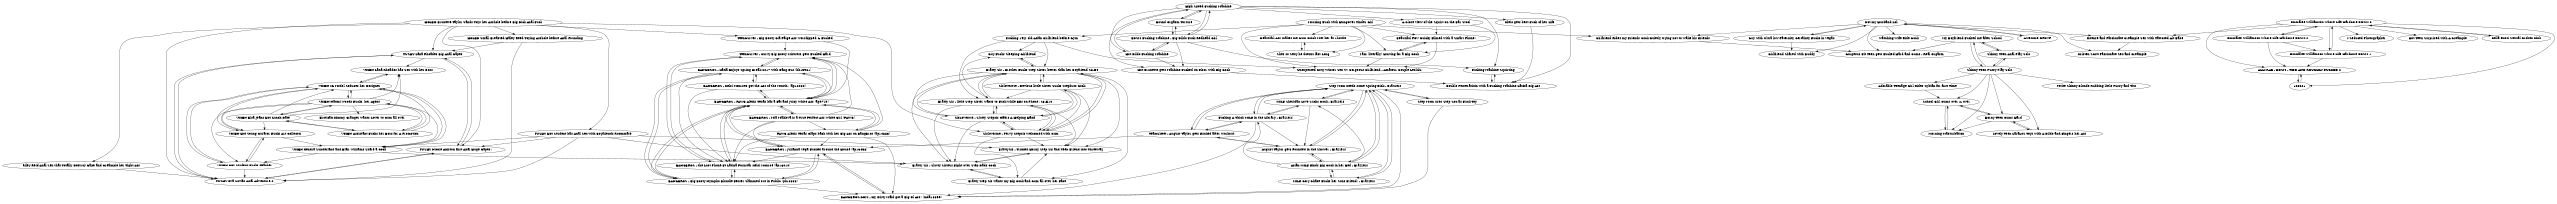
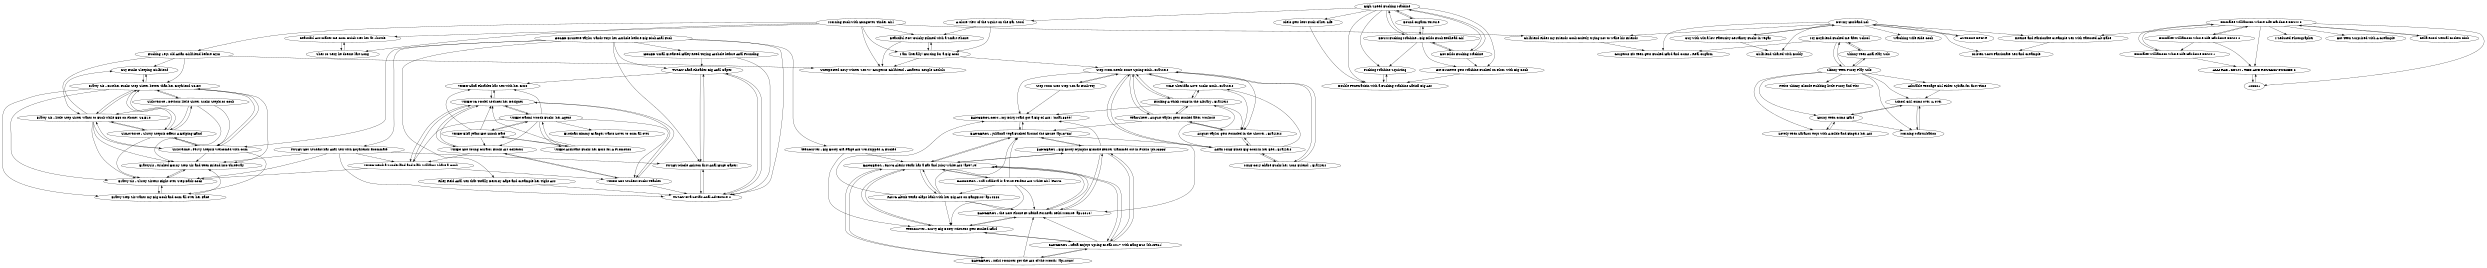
edge "August Taylor gets Pounded in the Shower - Brazzers" -> "Step Mom needs some Spring Dick - Brazzers": now "I am (literally) Hurting for a Big Cock" -> "Step Mom needs some Spring Dick - Brazzers"
node "BANGBROS - Julianna Vega Fucked around the House (ap13458)": label "BANGBROS - Julianna Vega Fucked around the House (ap13458)" -> "BANGBROS - Julianna Vega Fucked around the House (ap13758)"
